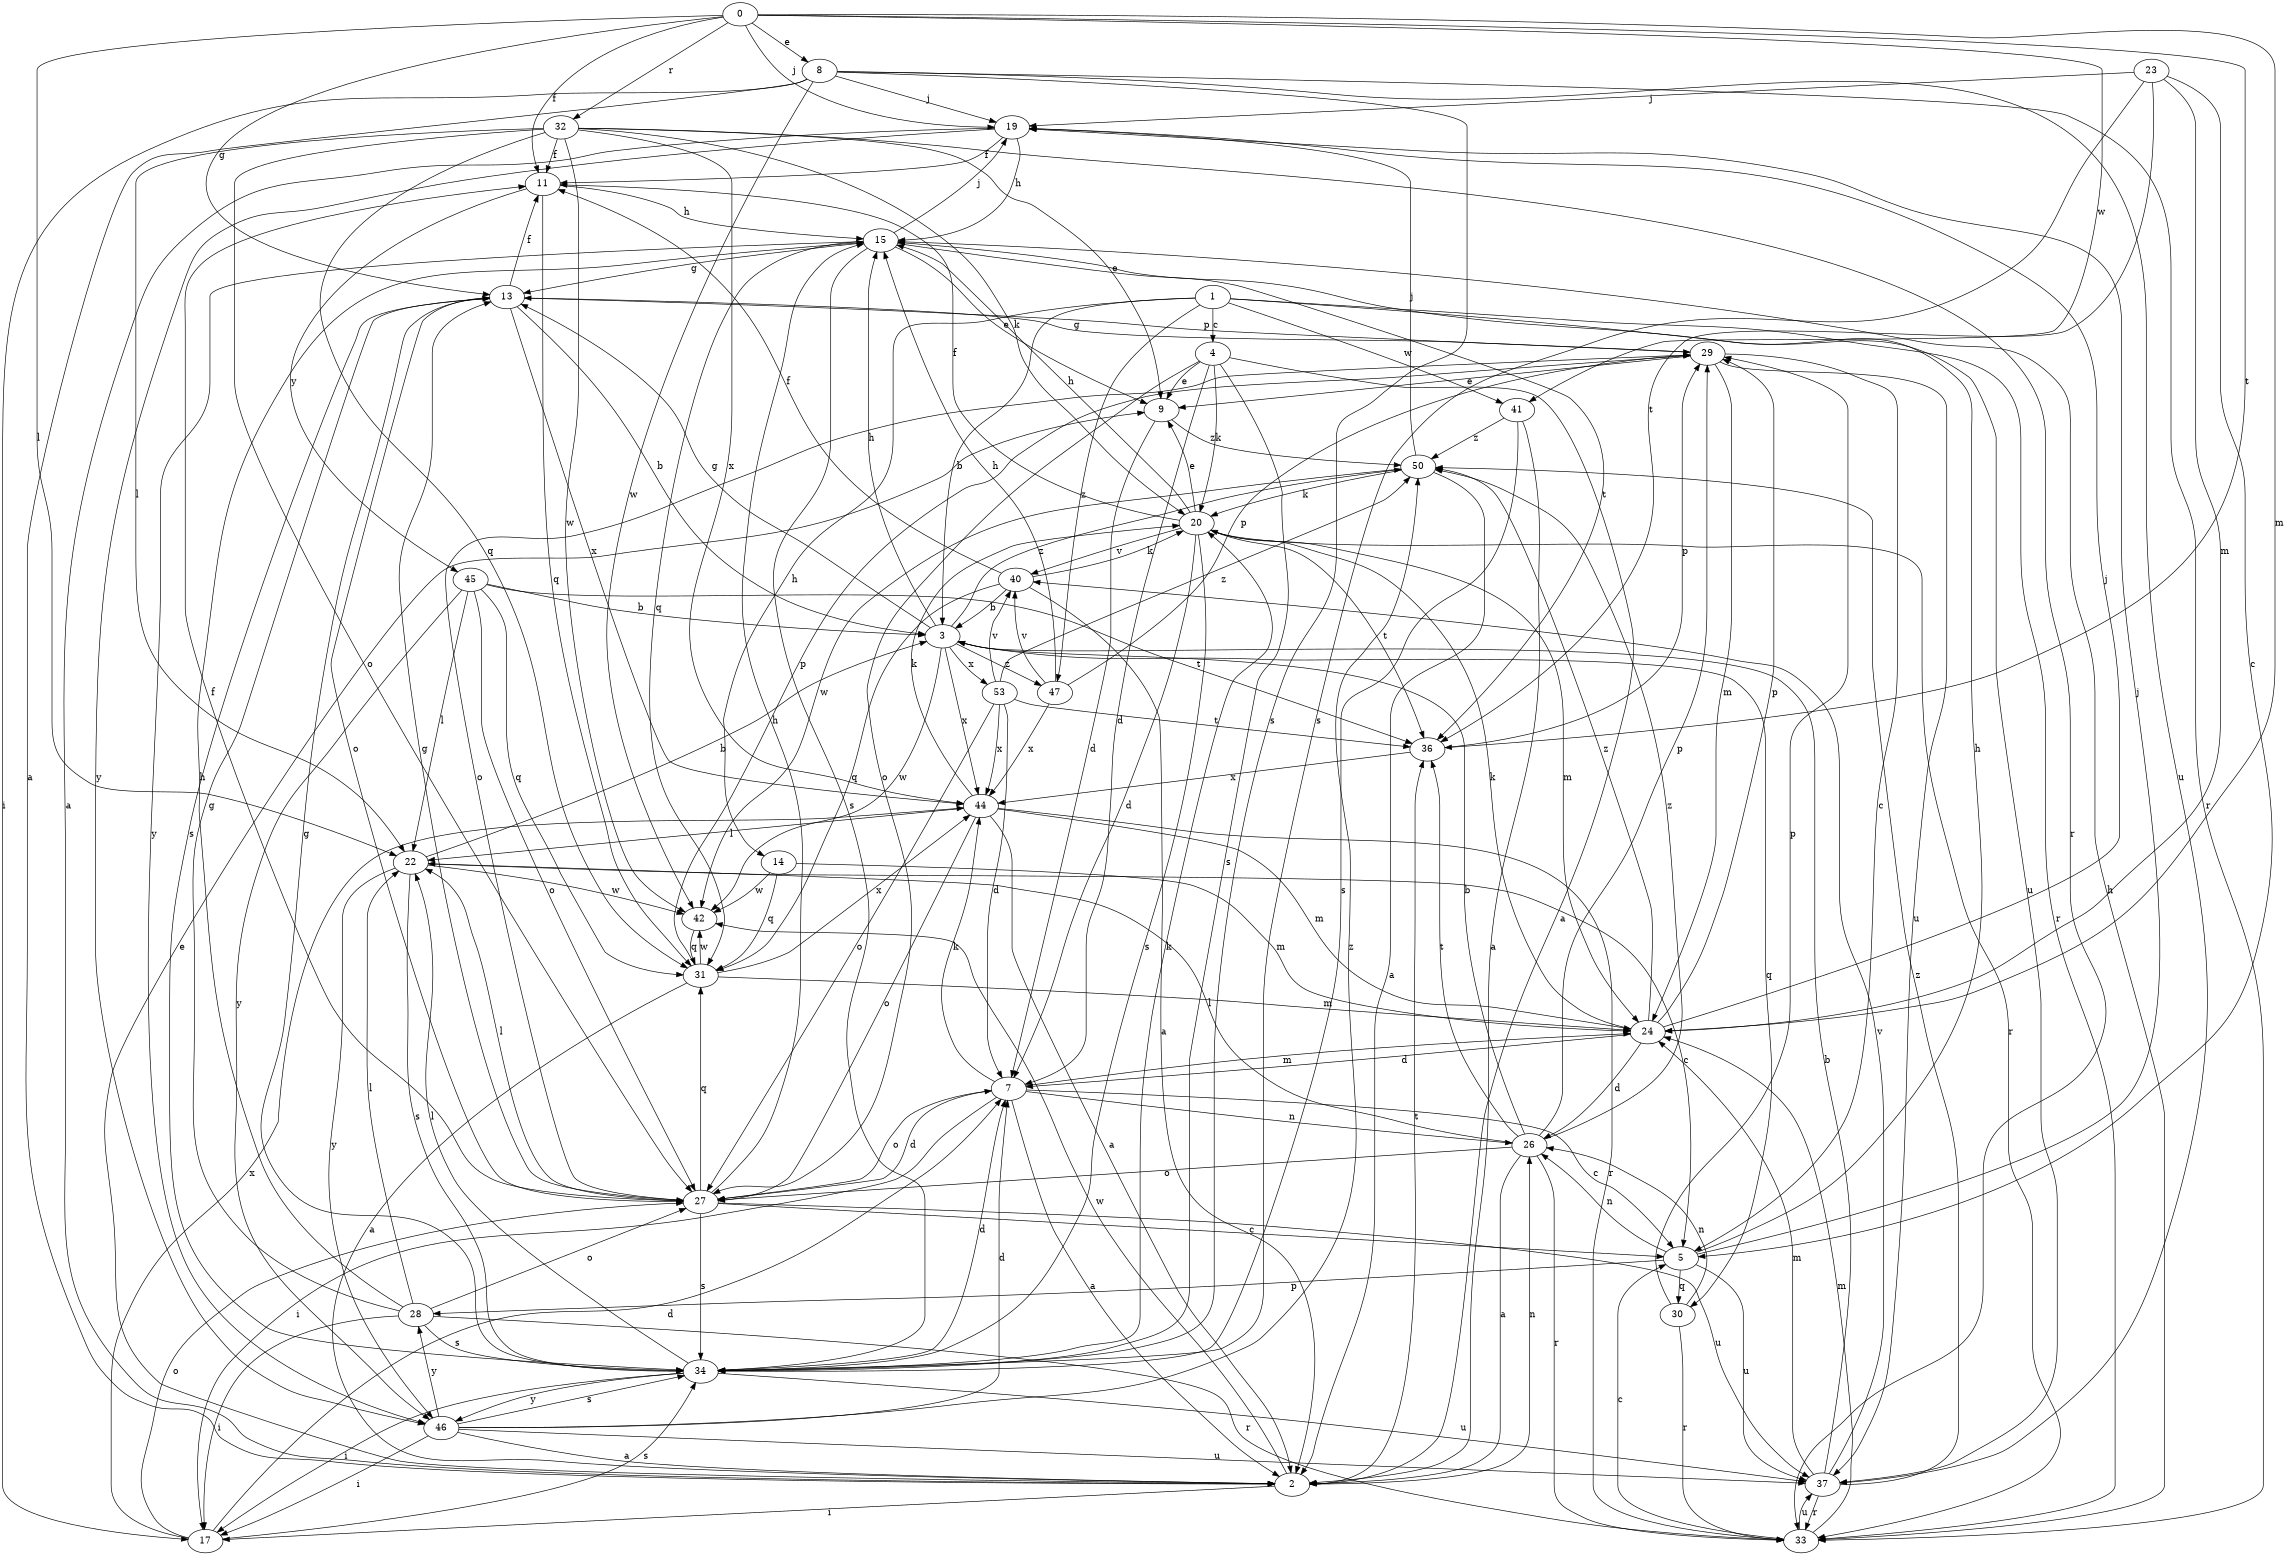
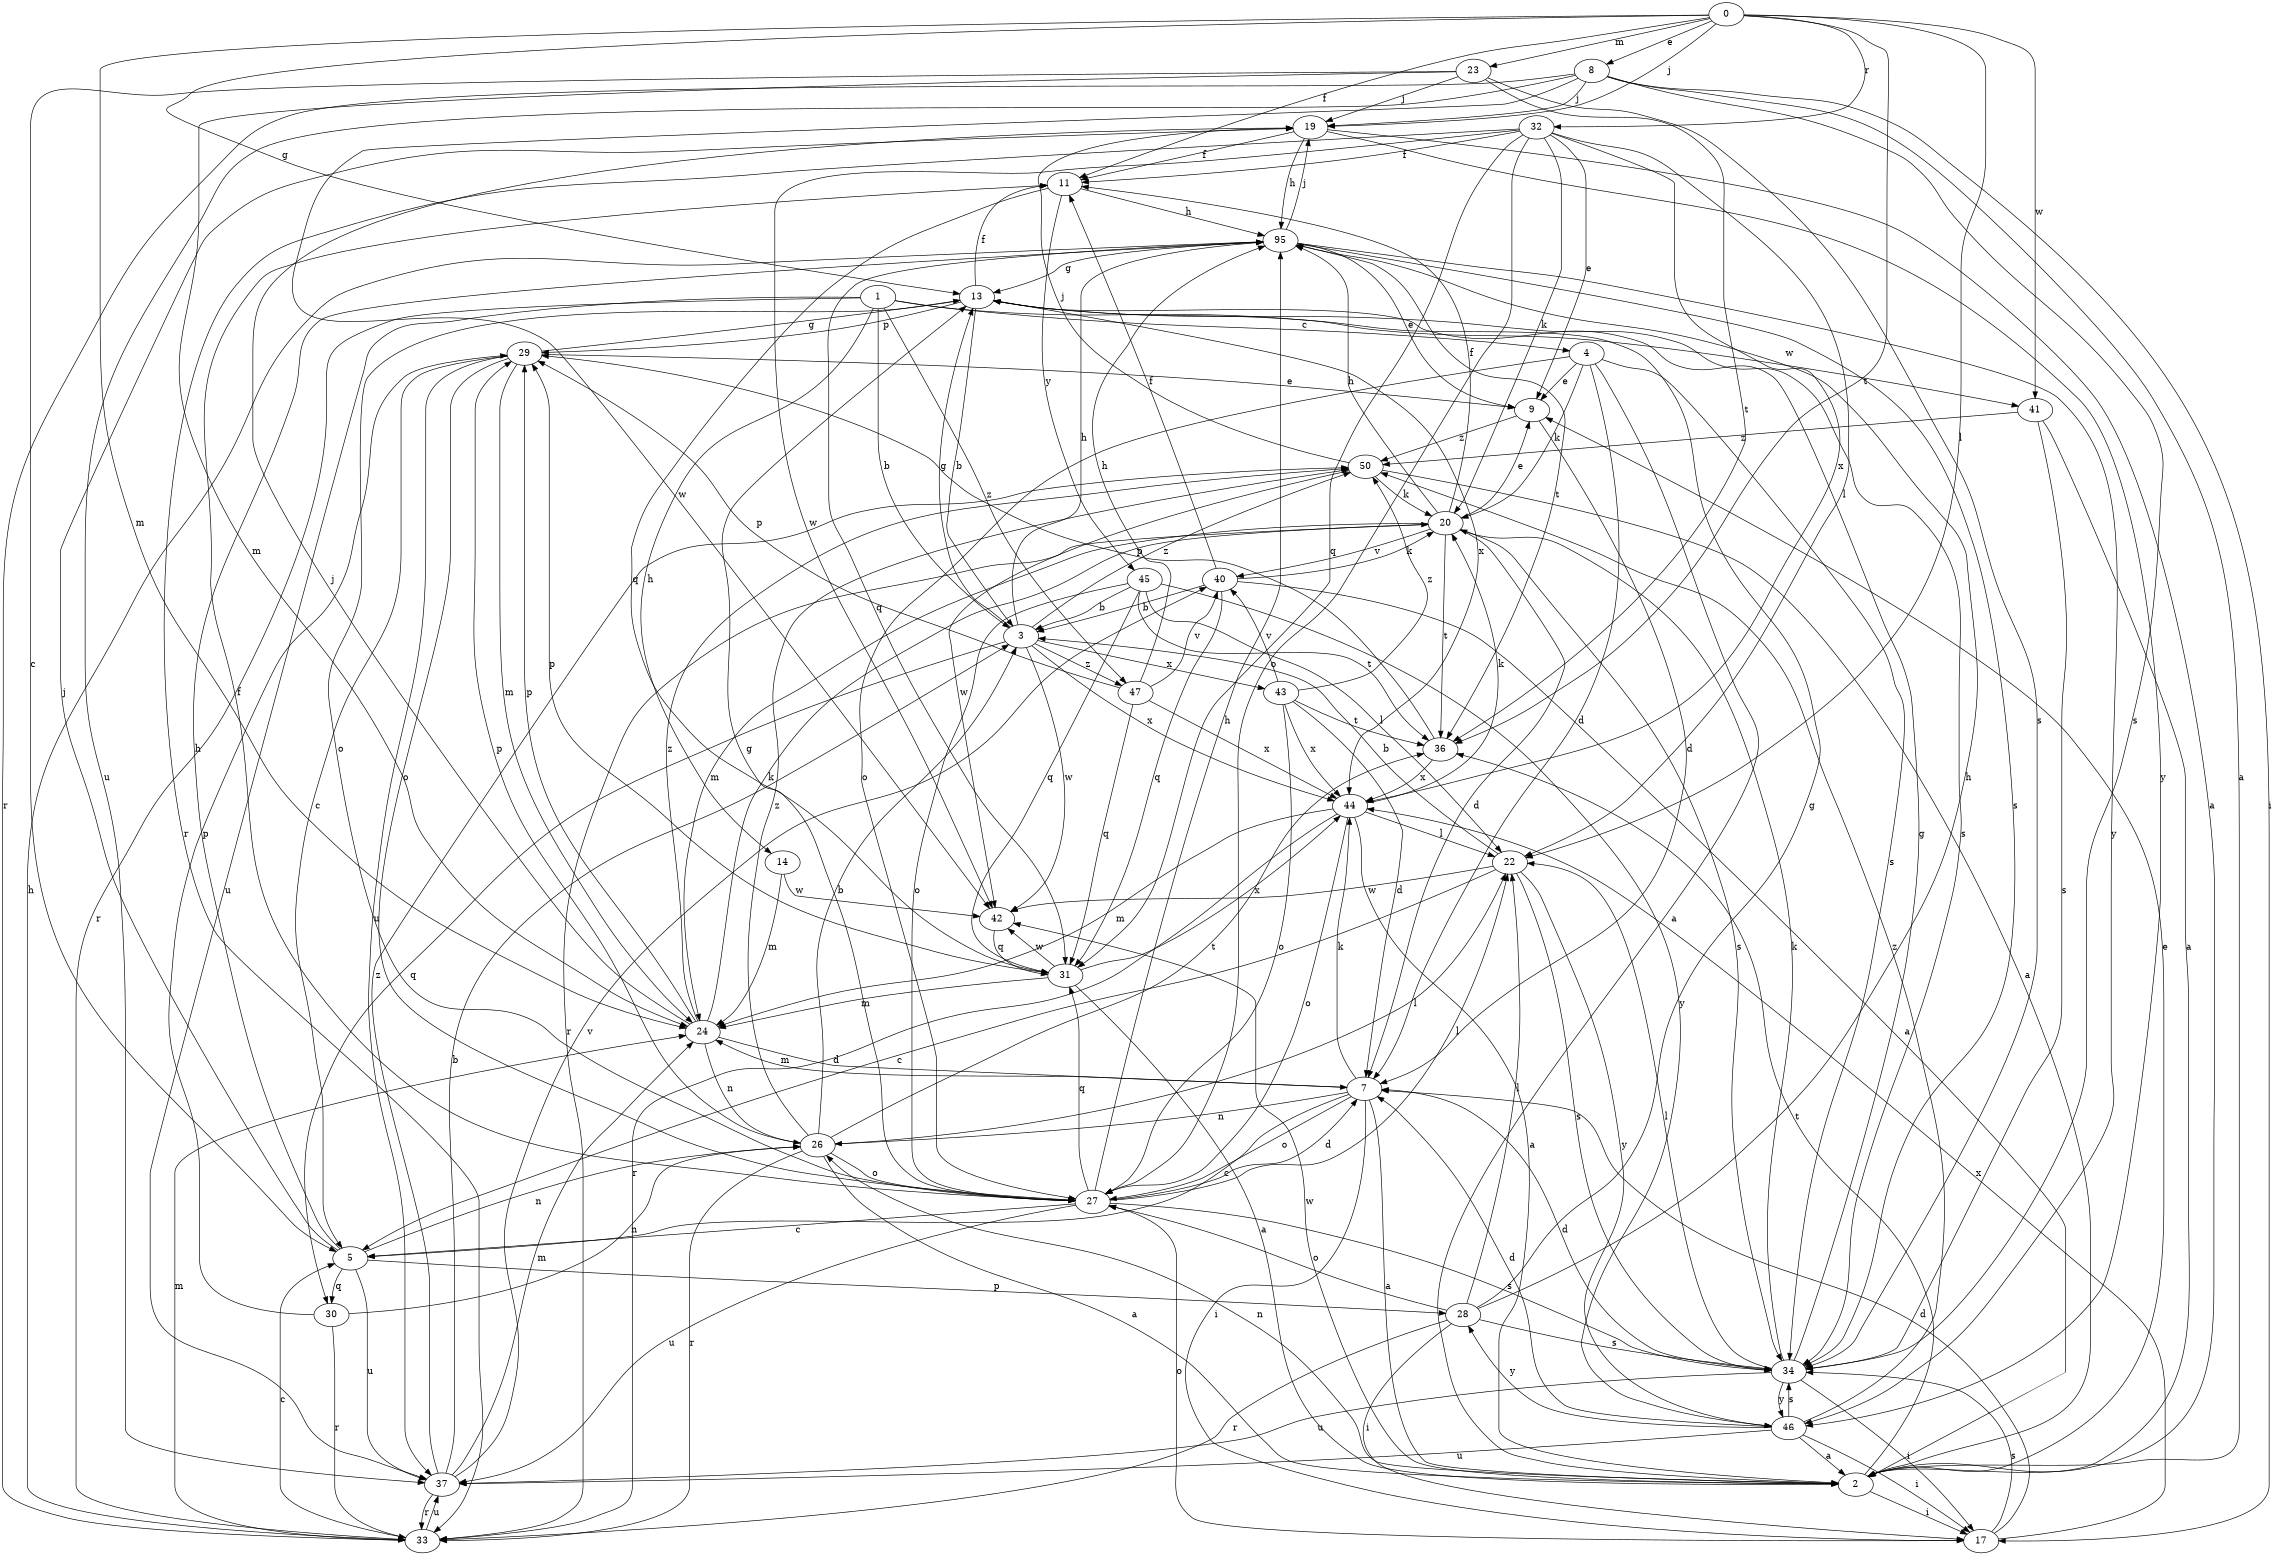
edge "0" -> "23": added, label "m"
node "15": label "15" -> "95"
node "53": label "53" -> "43"
edge "14" -> "31": now "47" -> "31"
edge "24" -> "26": label "d" -> "n"
